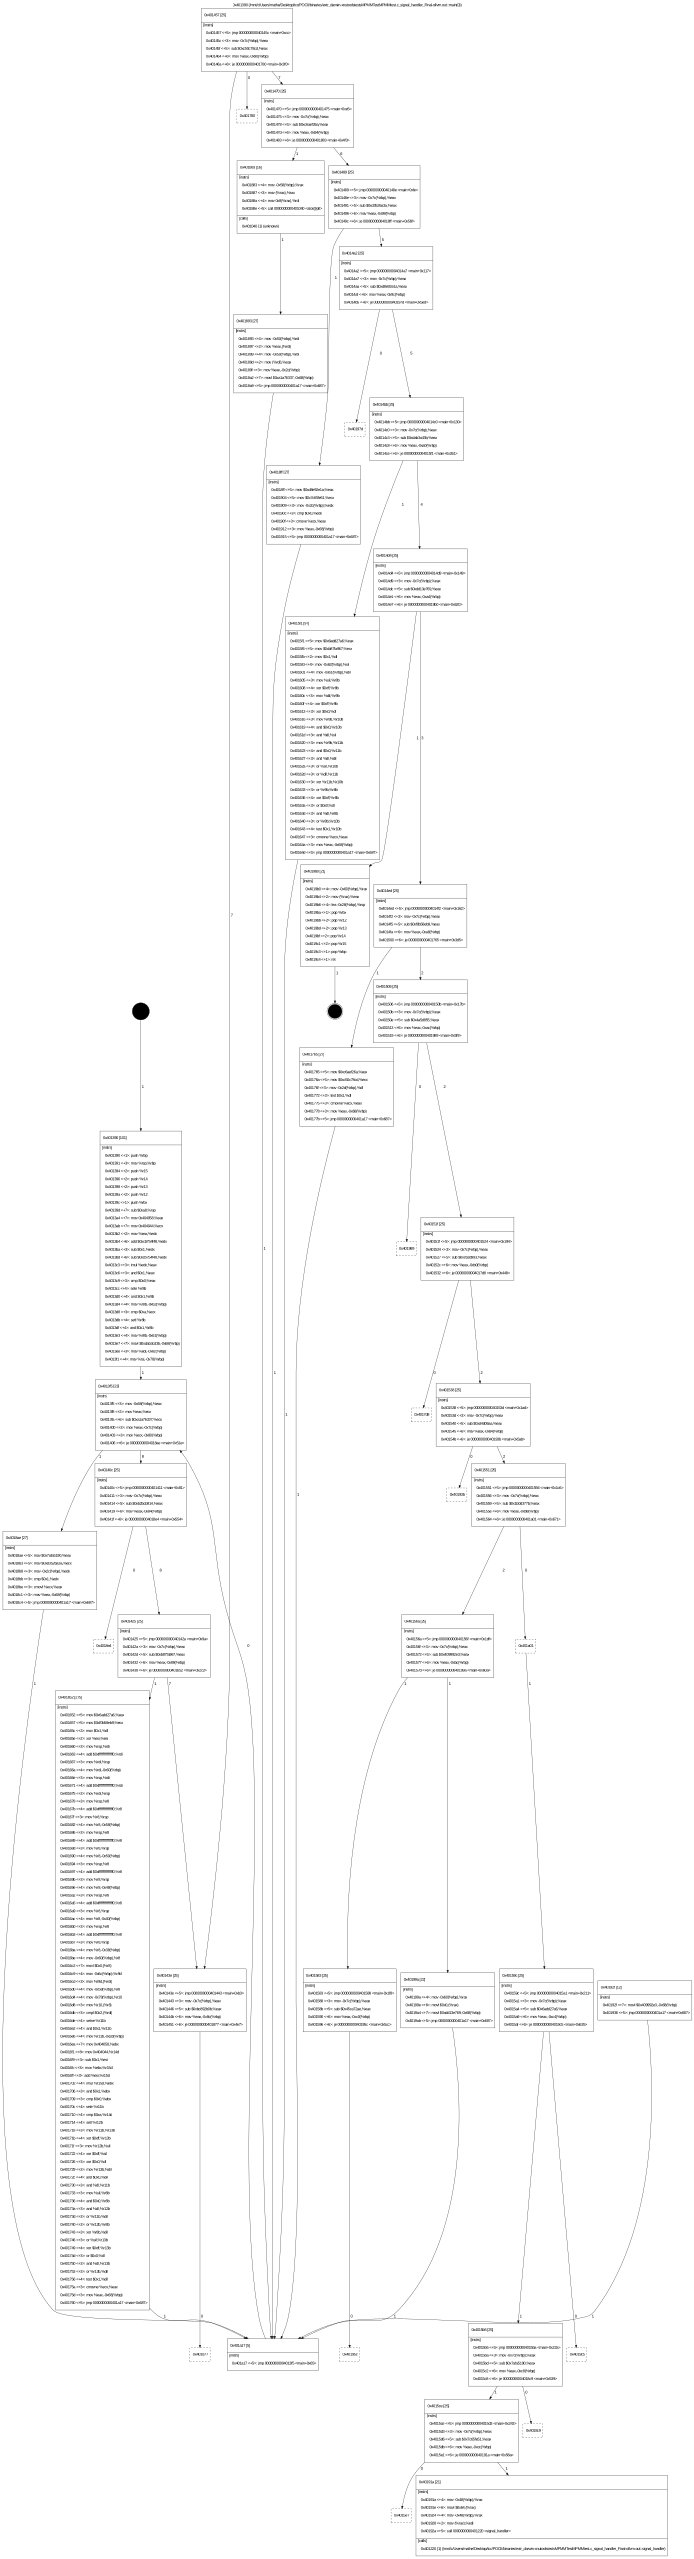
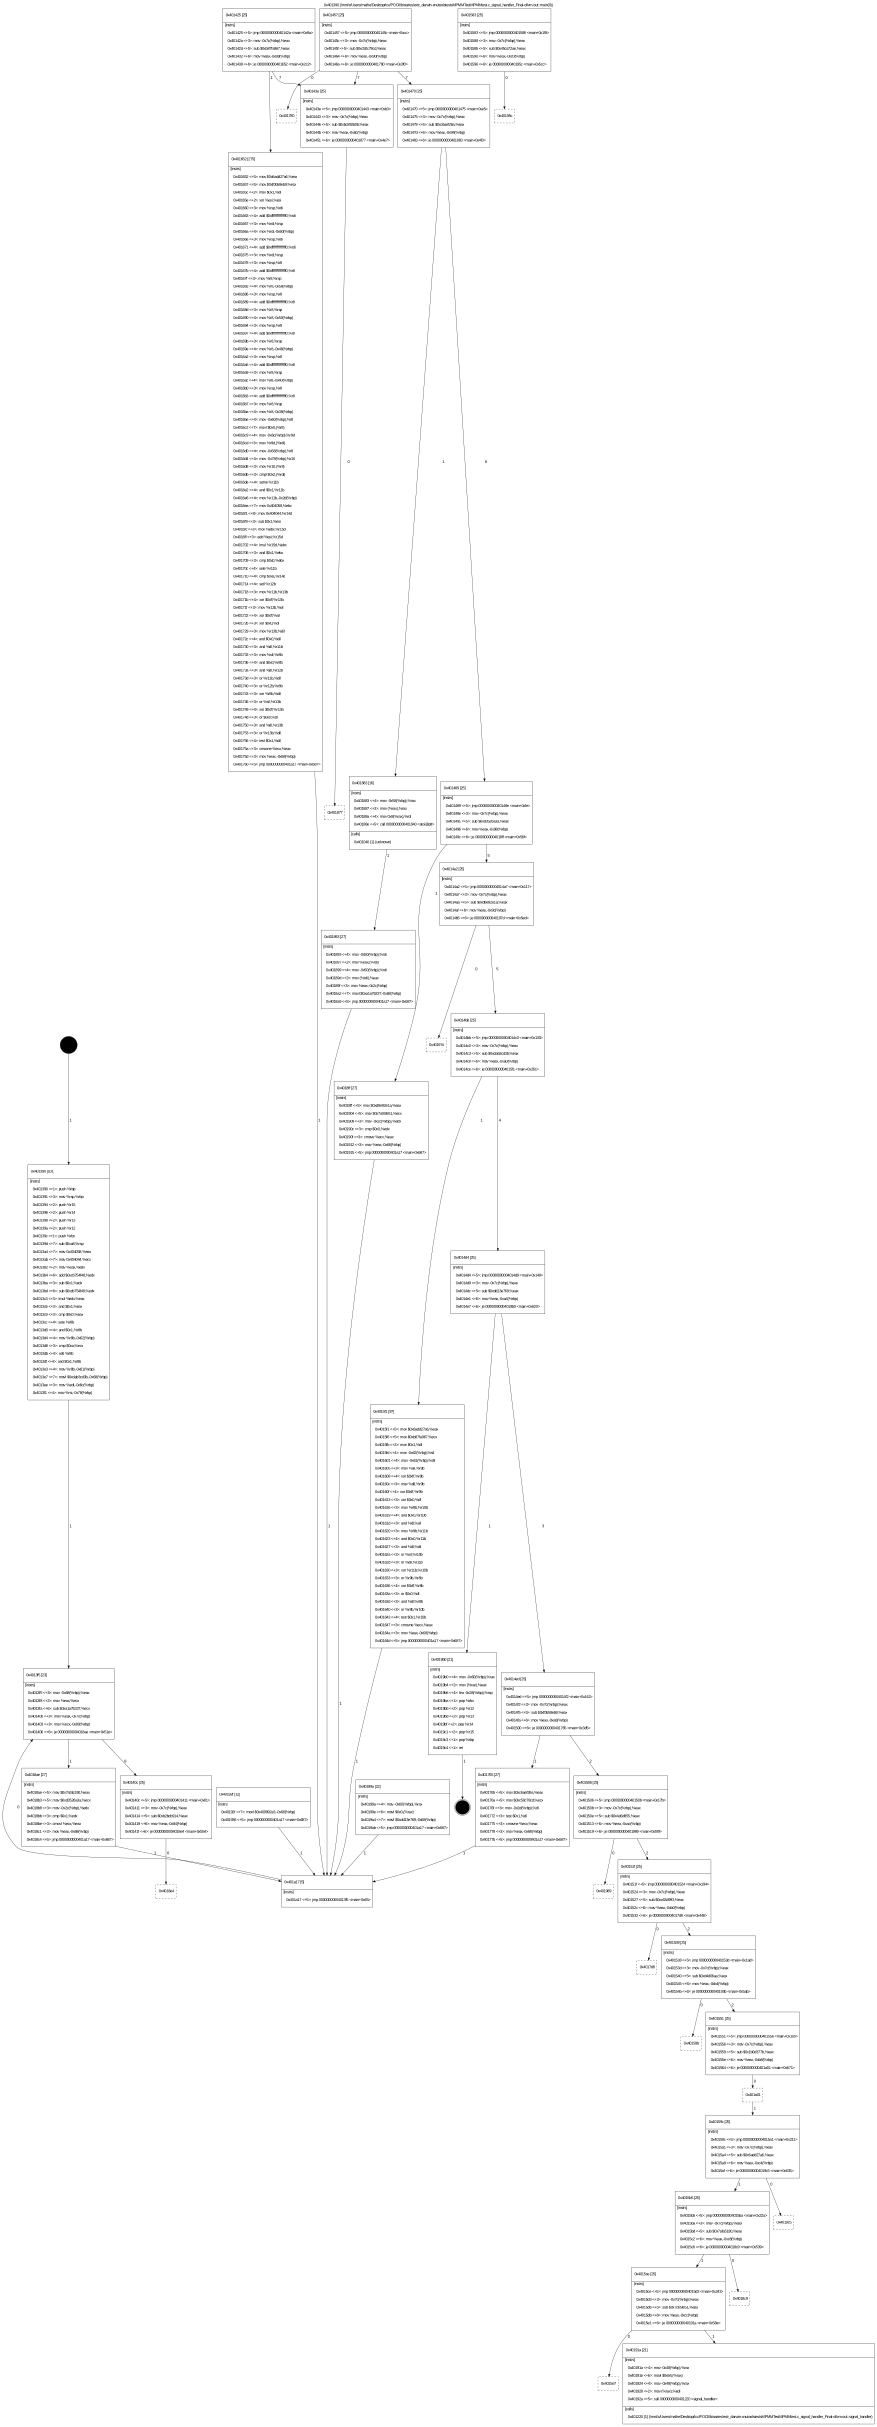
edge "0x40140c [25]" -> "0x401425 [25]": removed, label "8"
node "0x40156a [25]": removed
